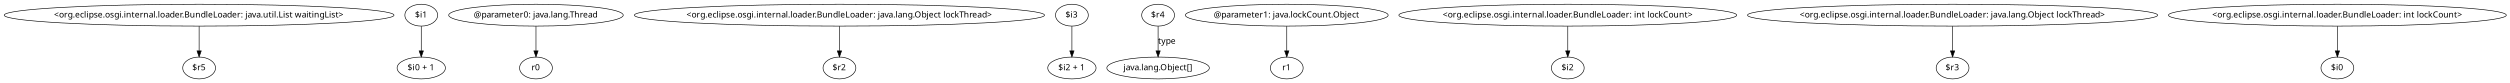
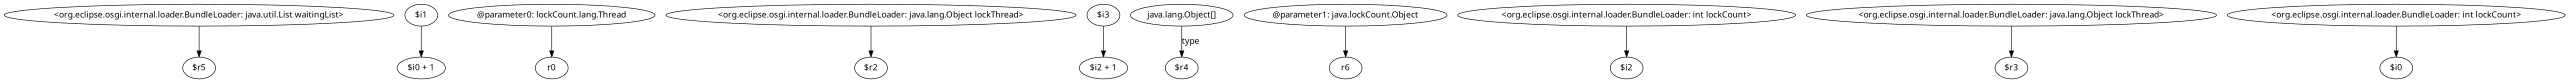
node "@parameter0: java.lang.Thread": label "@parameter0: java.lang.Thread" -> "@parameter0: lockCount.lang.Thread"
edge "$r4" -> "java.lang.Object[]": reversed
node "r1": label "r1" -> "r6"
